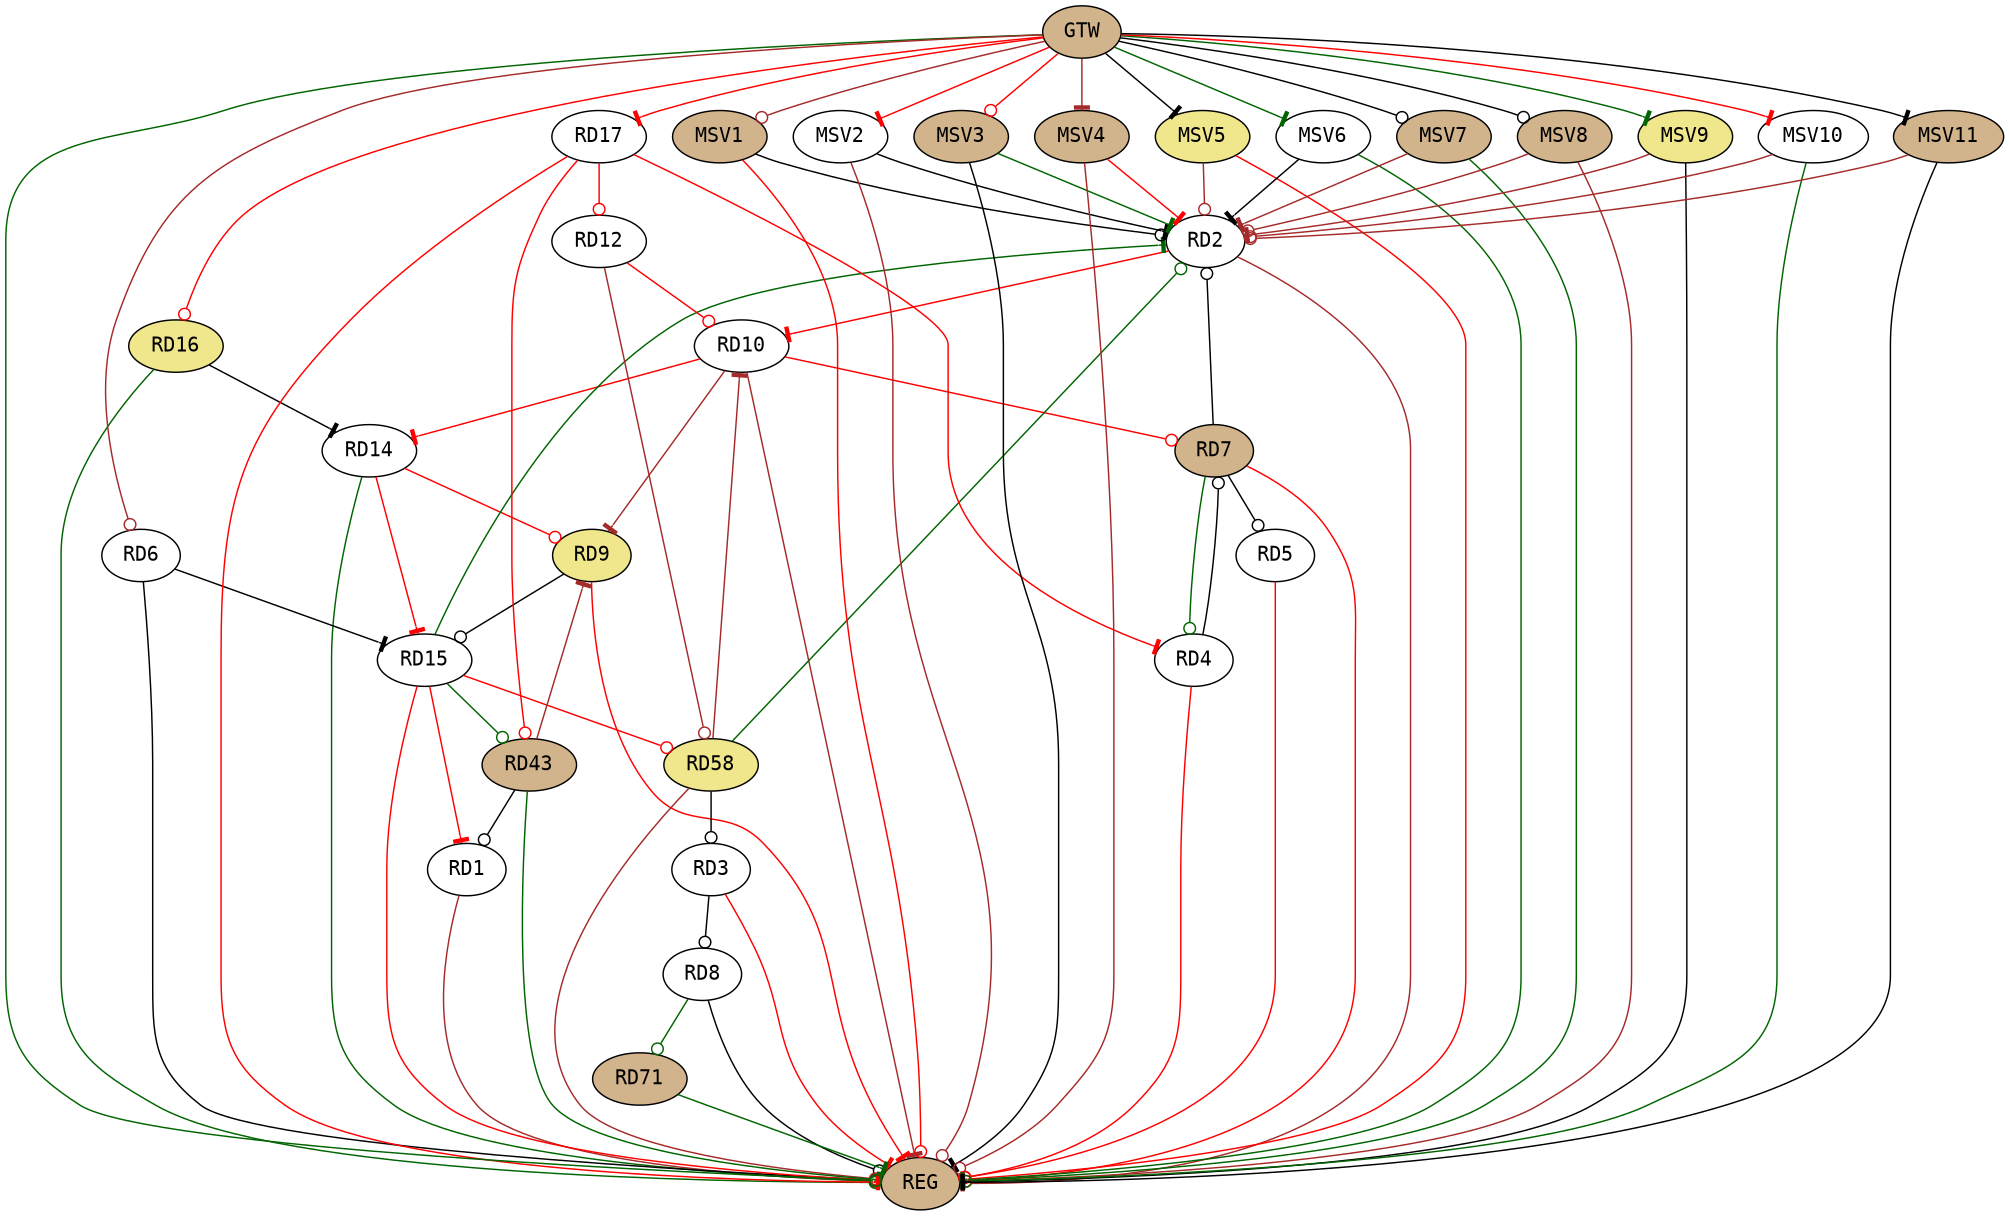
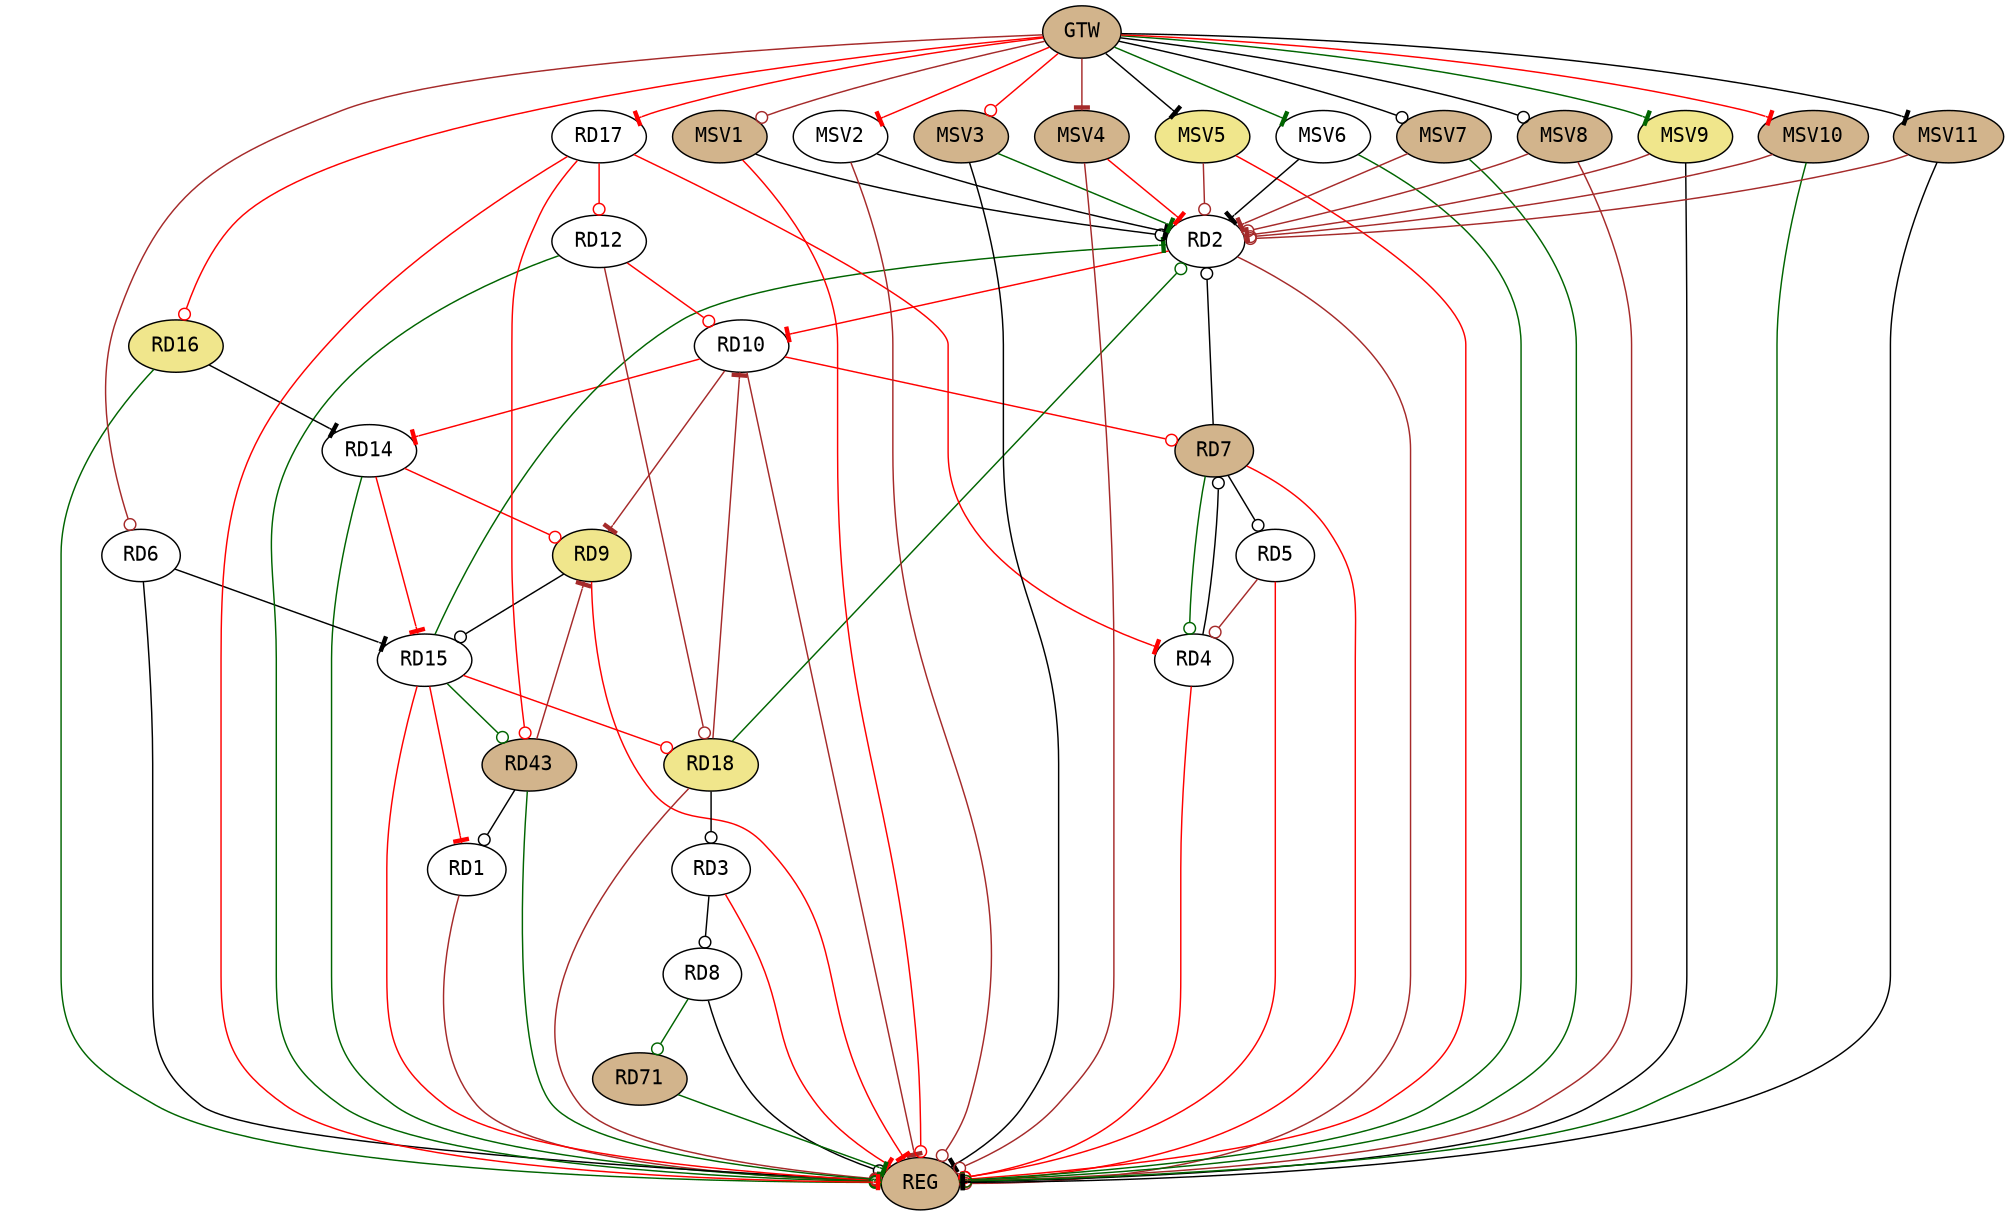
node "MSV10": fillcolor white -> tan
edge "GTW" -> "REG": now "RD12" -> "REG"
edge "RD5" -> "RD4": added
node "RD58": label "RD58" -> "RD18"
edge "RD2" -> "REG": arrowhead tee -> odot
